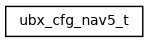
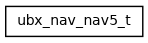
node "ubx_cfg_nav5_t": label "ubx_cfg_nav5_t" -> "ubx_nav_nav5_t"
